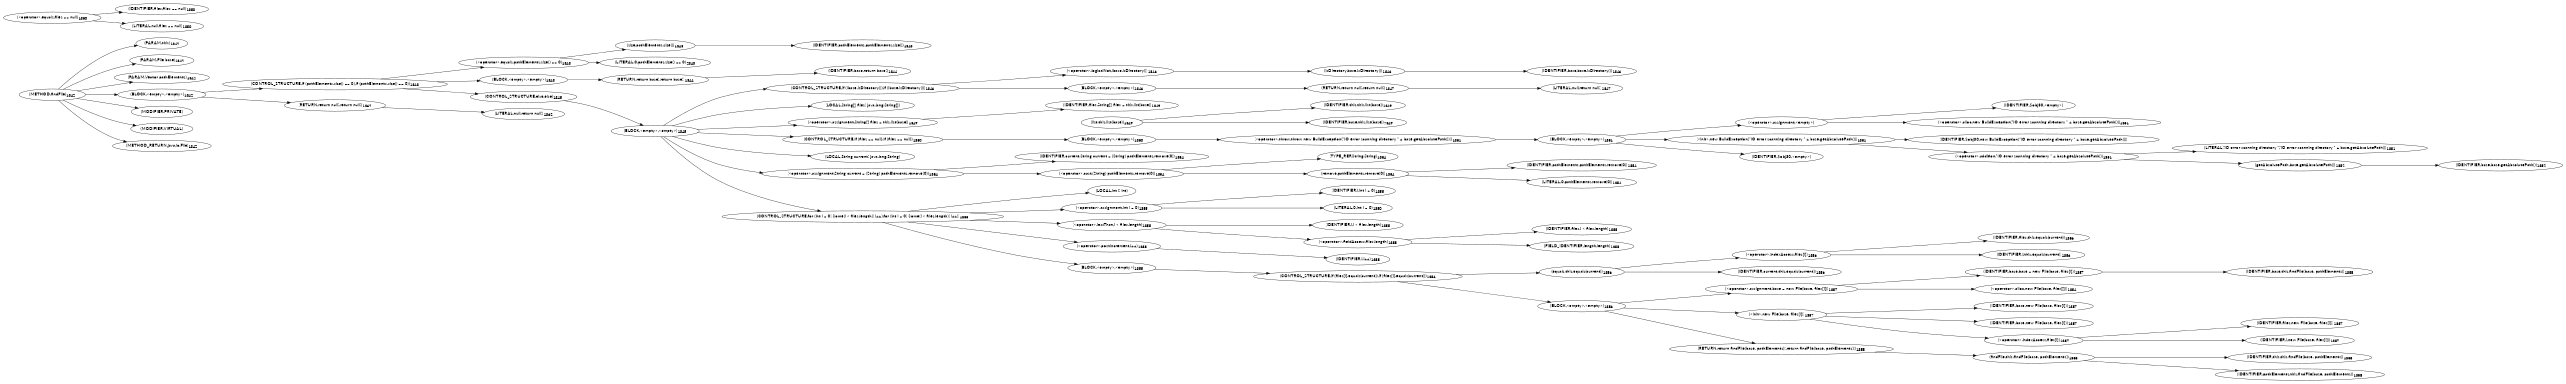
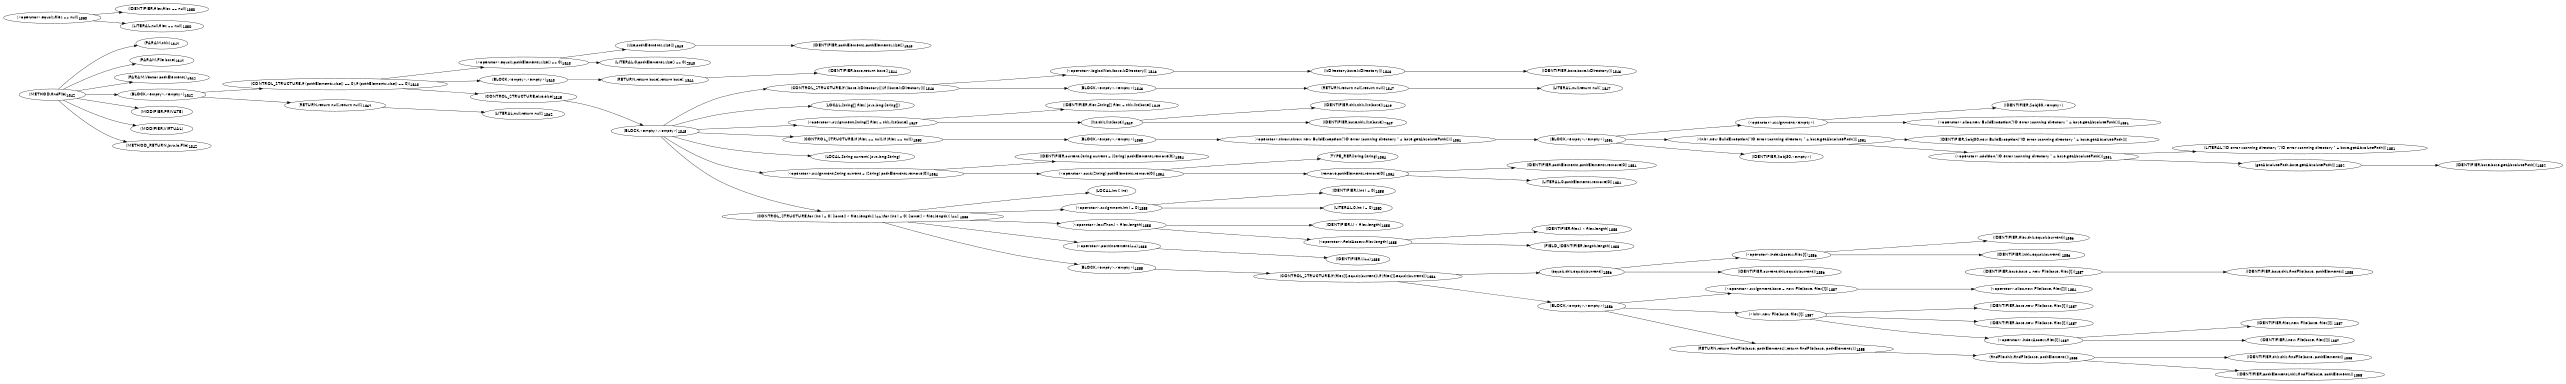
edge "(<operator>.assignment,String[] files = this.list(base))" -> "(list,this.list(base))": added
edge "(<operator>.assignment,base = new File(base, files[i]))" -> "(IDENTIFIER,base,base = new File(base, files[i]))": removed
